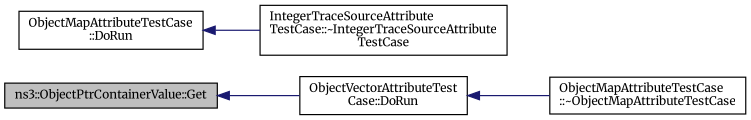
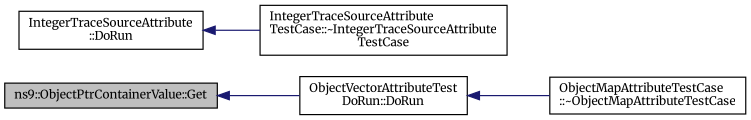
node "ObjectMapAttributeTestCase ::DoRun": label "ObjectMapAttributeTestCase ::DoRun" -> "IntegerTraceSourceAttribute ::DoRun"
node "ns3::ObjectPtrContainerValue::Get": label "ns3::ObjectPtrContainerValue::Get" -> "ns9::ObjectPtrContainerValue::Get"
node "ObjectVectorAttributeTest Case::DoRun": label "ObjectVectorAttributeTest Case::DoRun" -> "ObjectVectorAttributeTest DoRun::DoRun"
